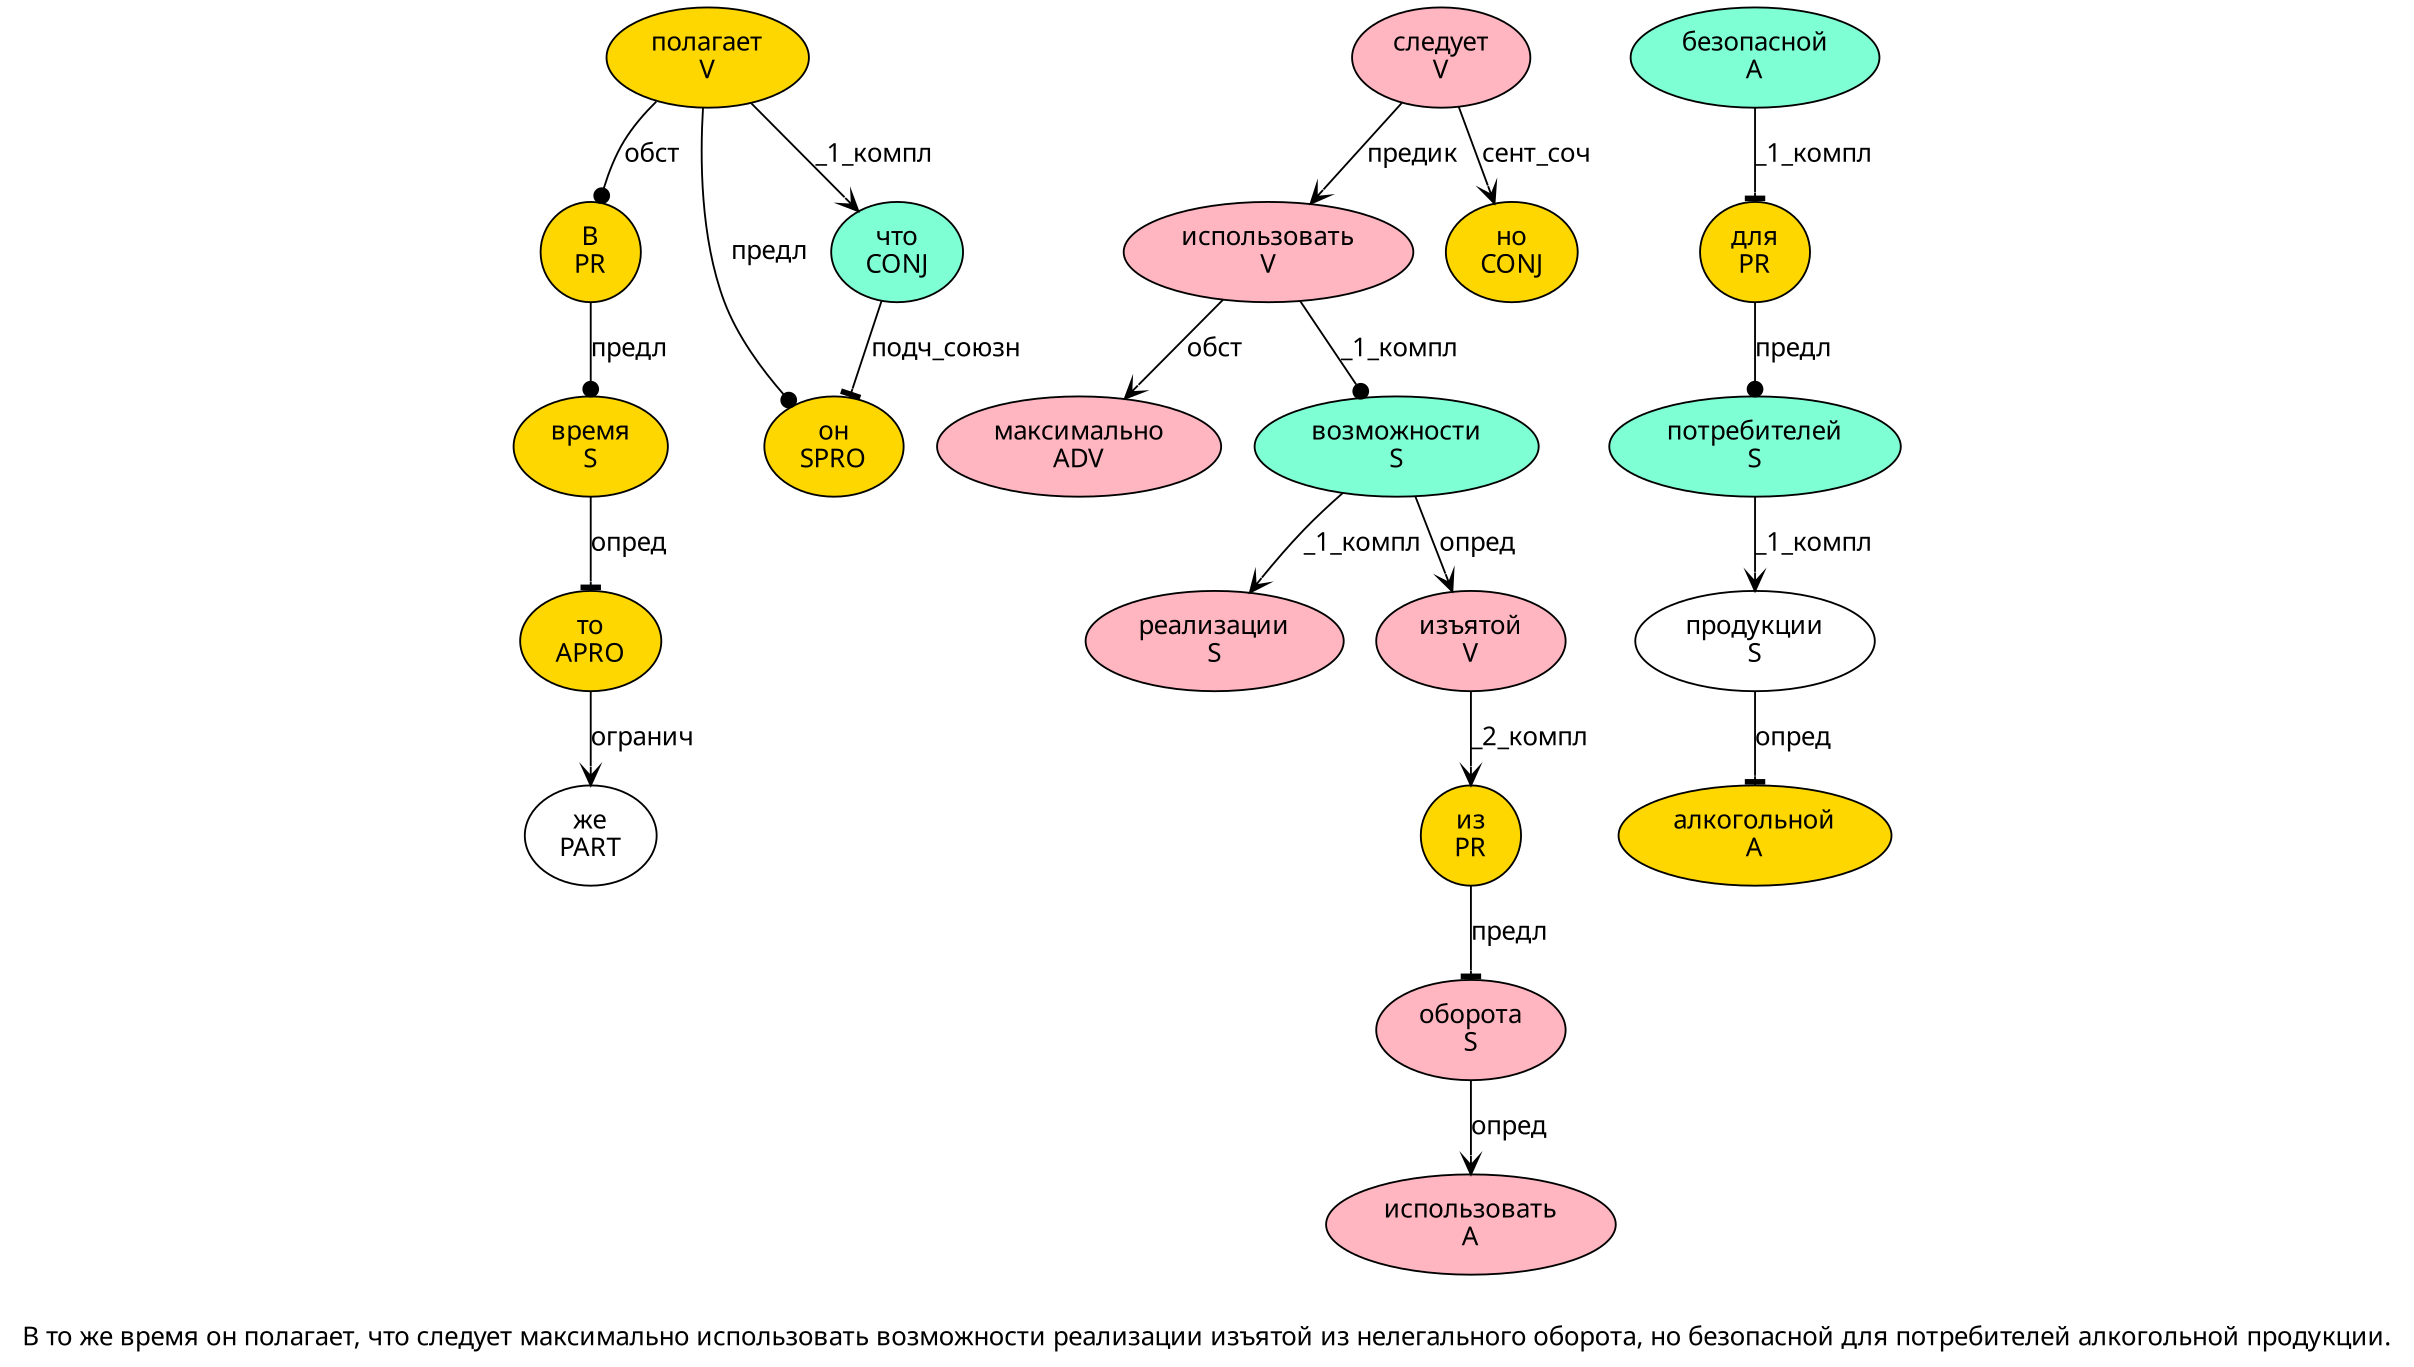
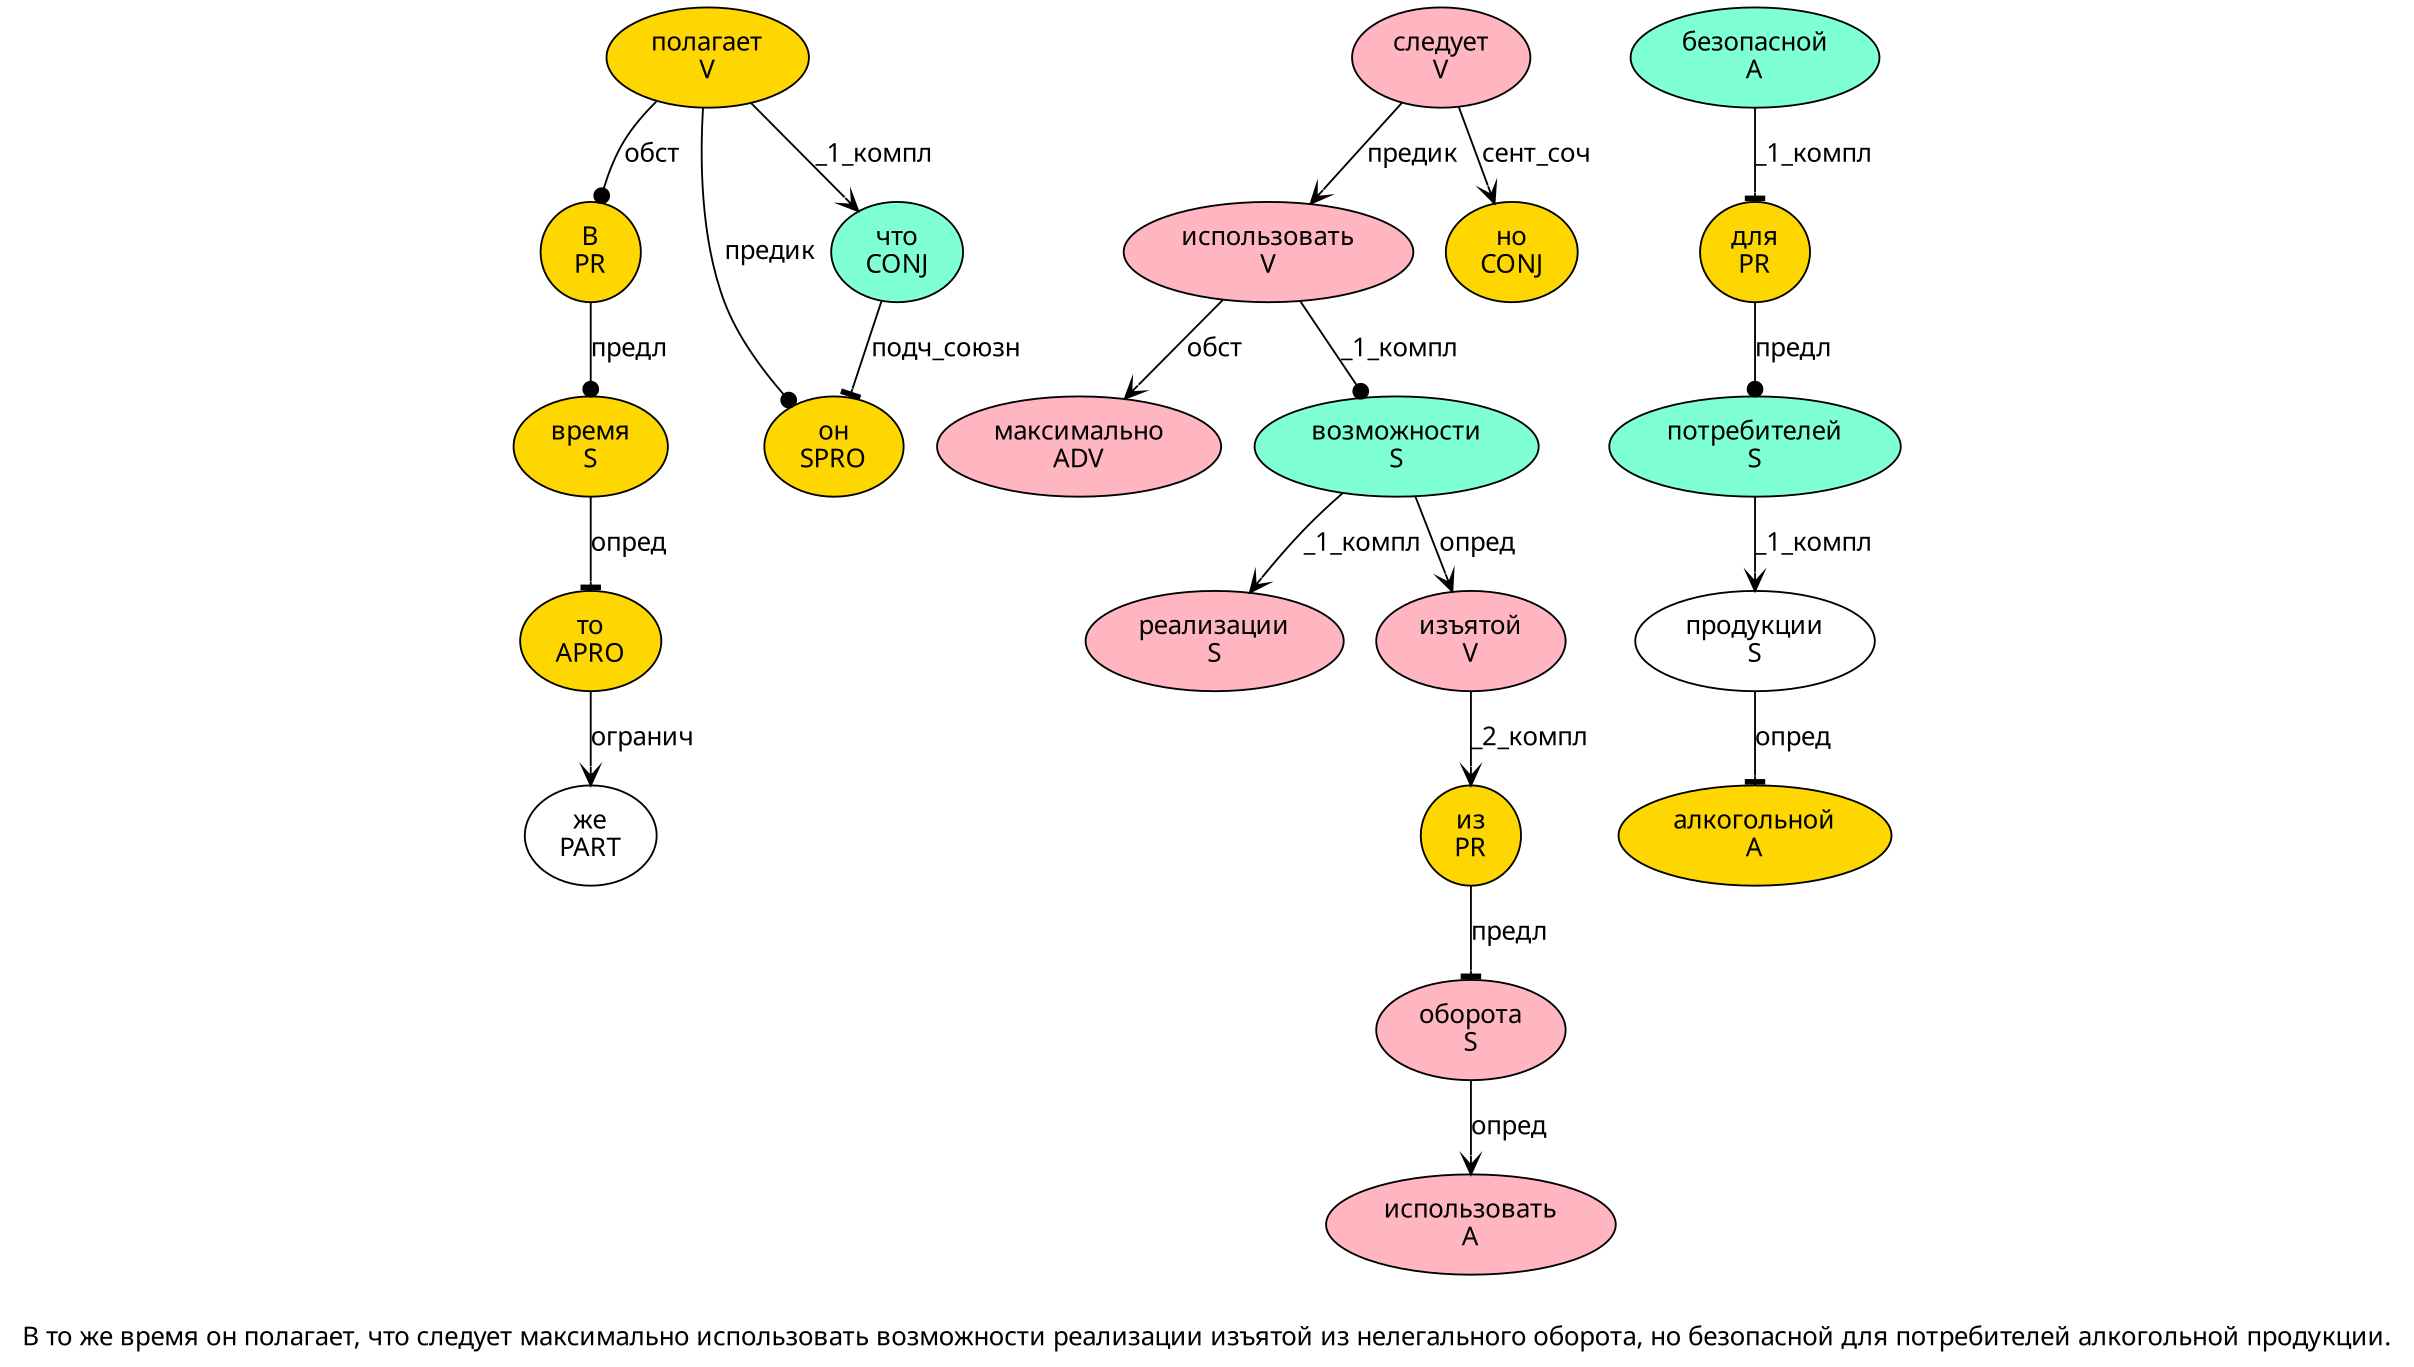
edge "полагает V" -> "он SPRO": label "предл" -> "предик"
